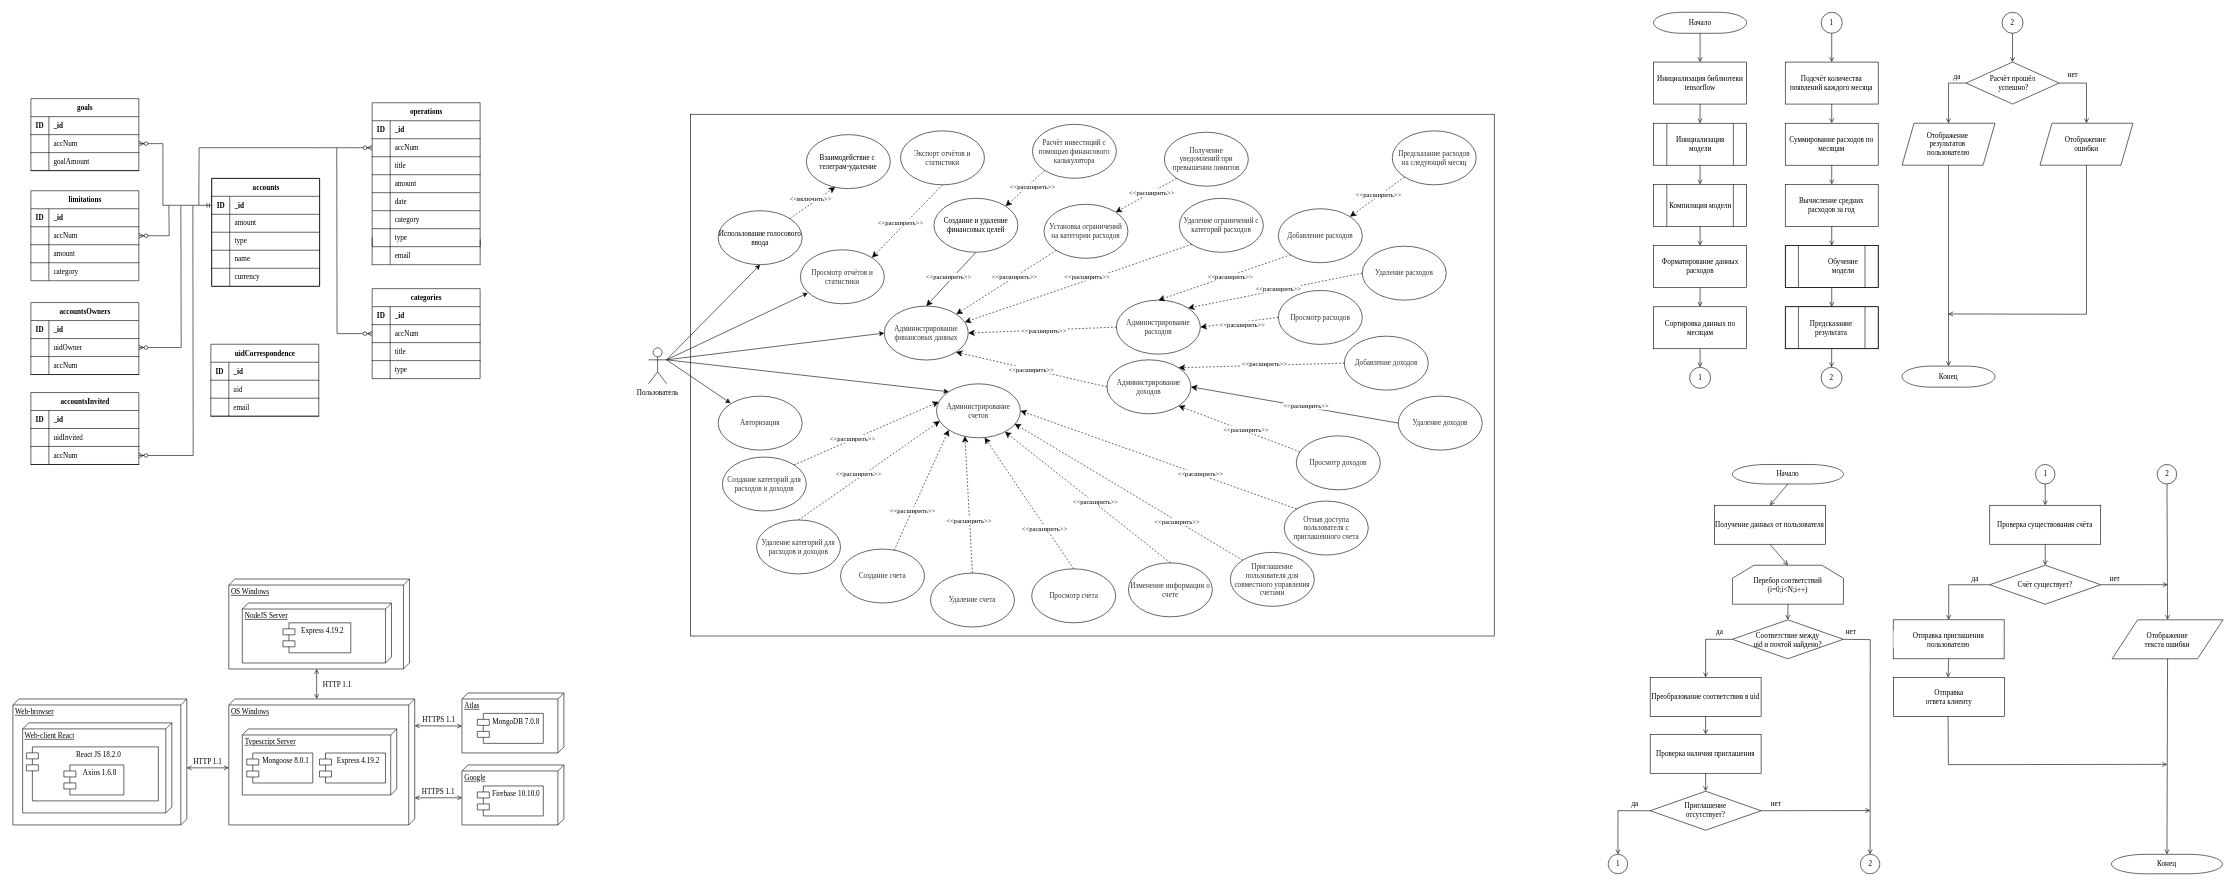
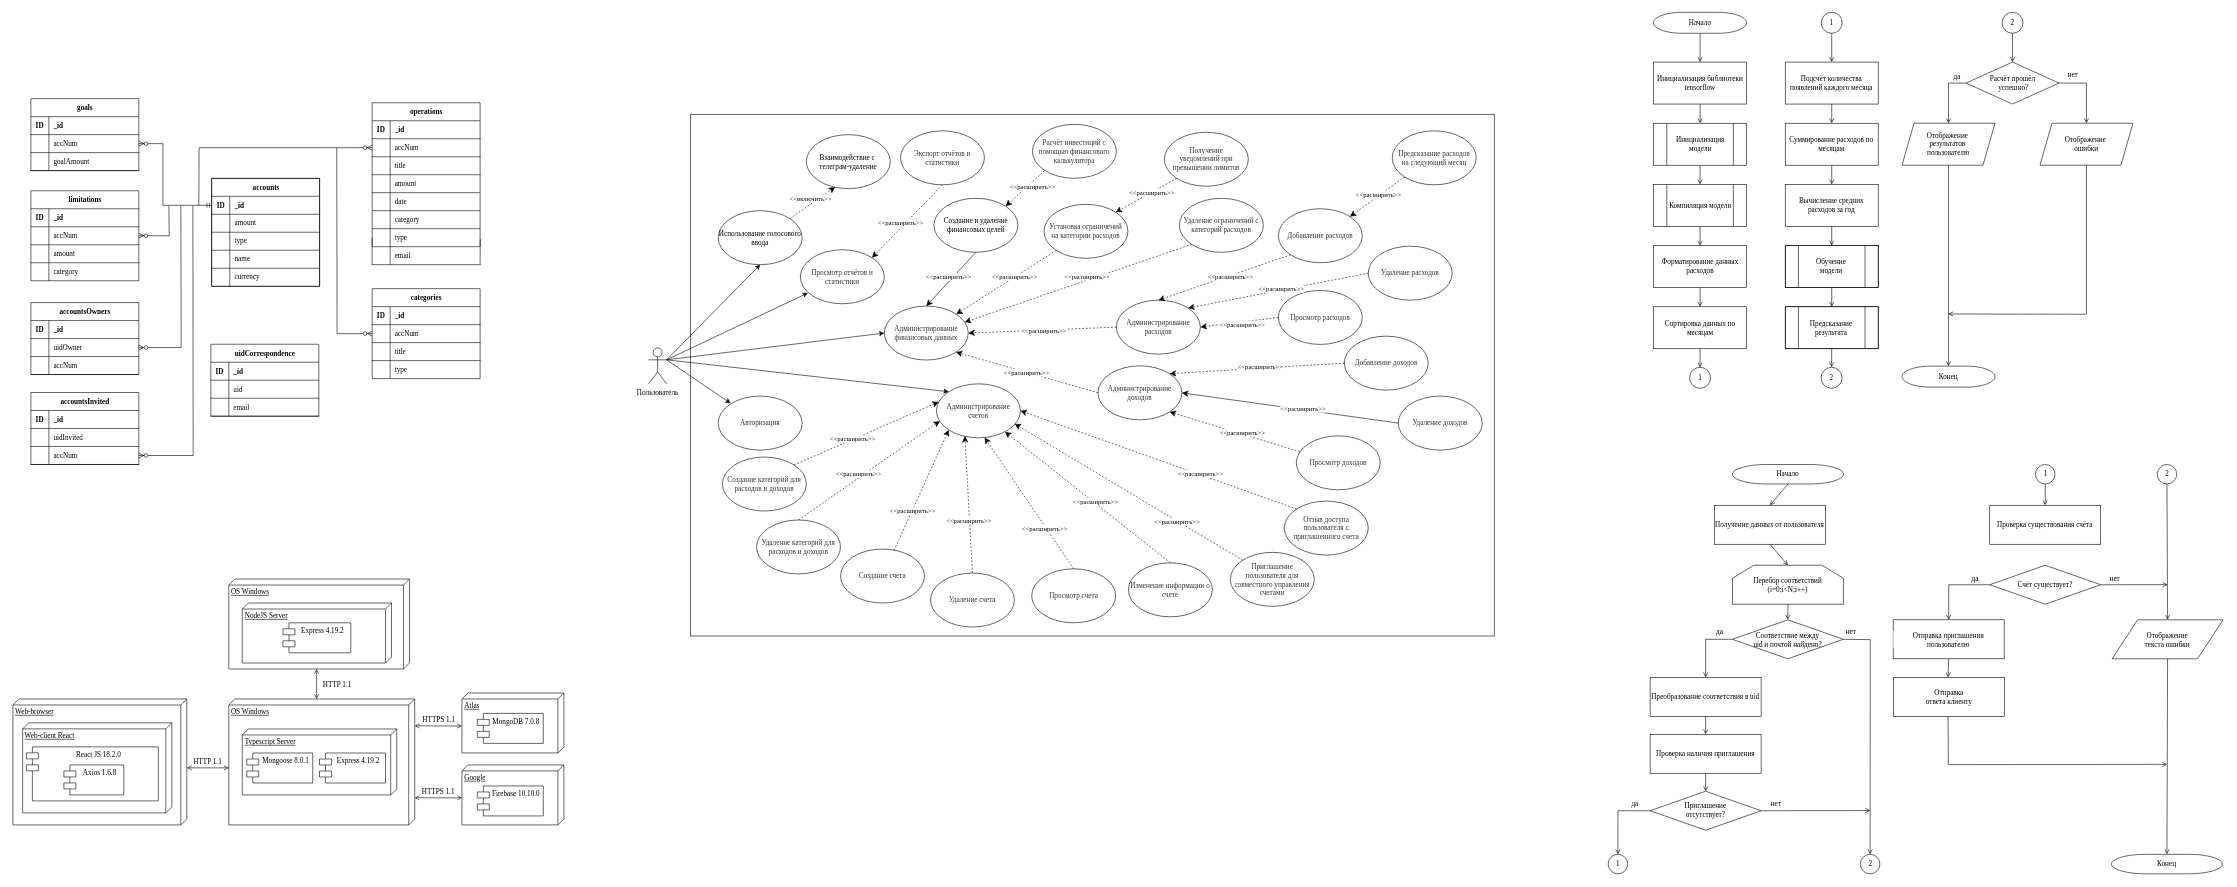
node "Обучение модели": moved (1844, 267) -> (1832, 267)
node "Удаление расходов": moved (1404, 273) -> (1410, 273)
node "Администрирование доходов": moved (1149, 387) -> (1140, 393)
edge "Проверка существования счёта" -> "Счёт существует?": removed
